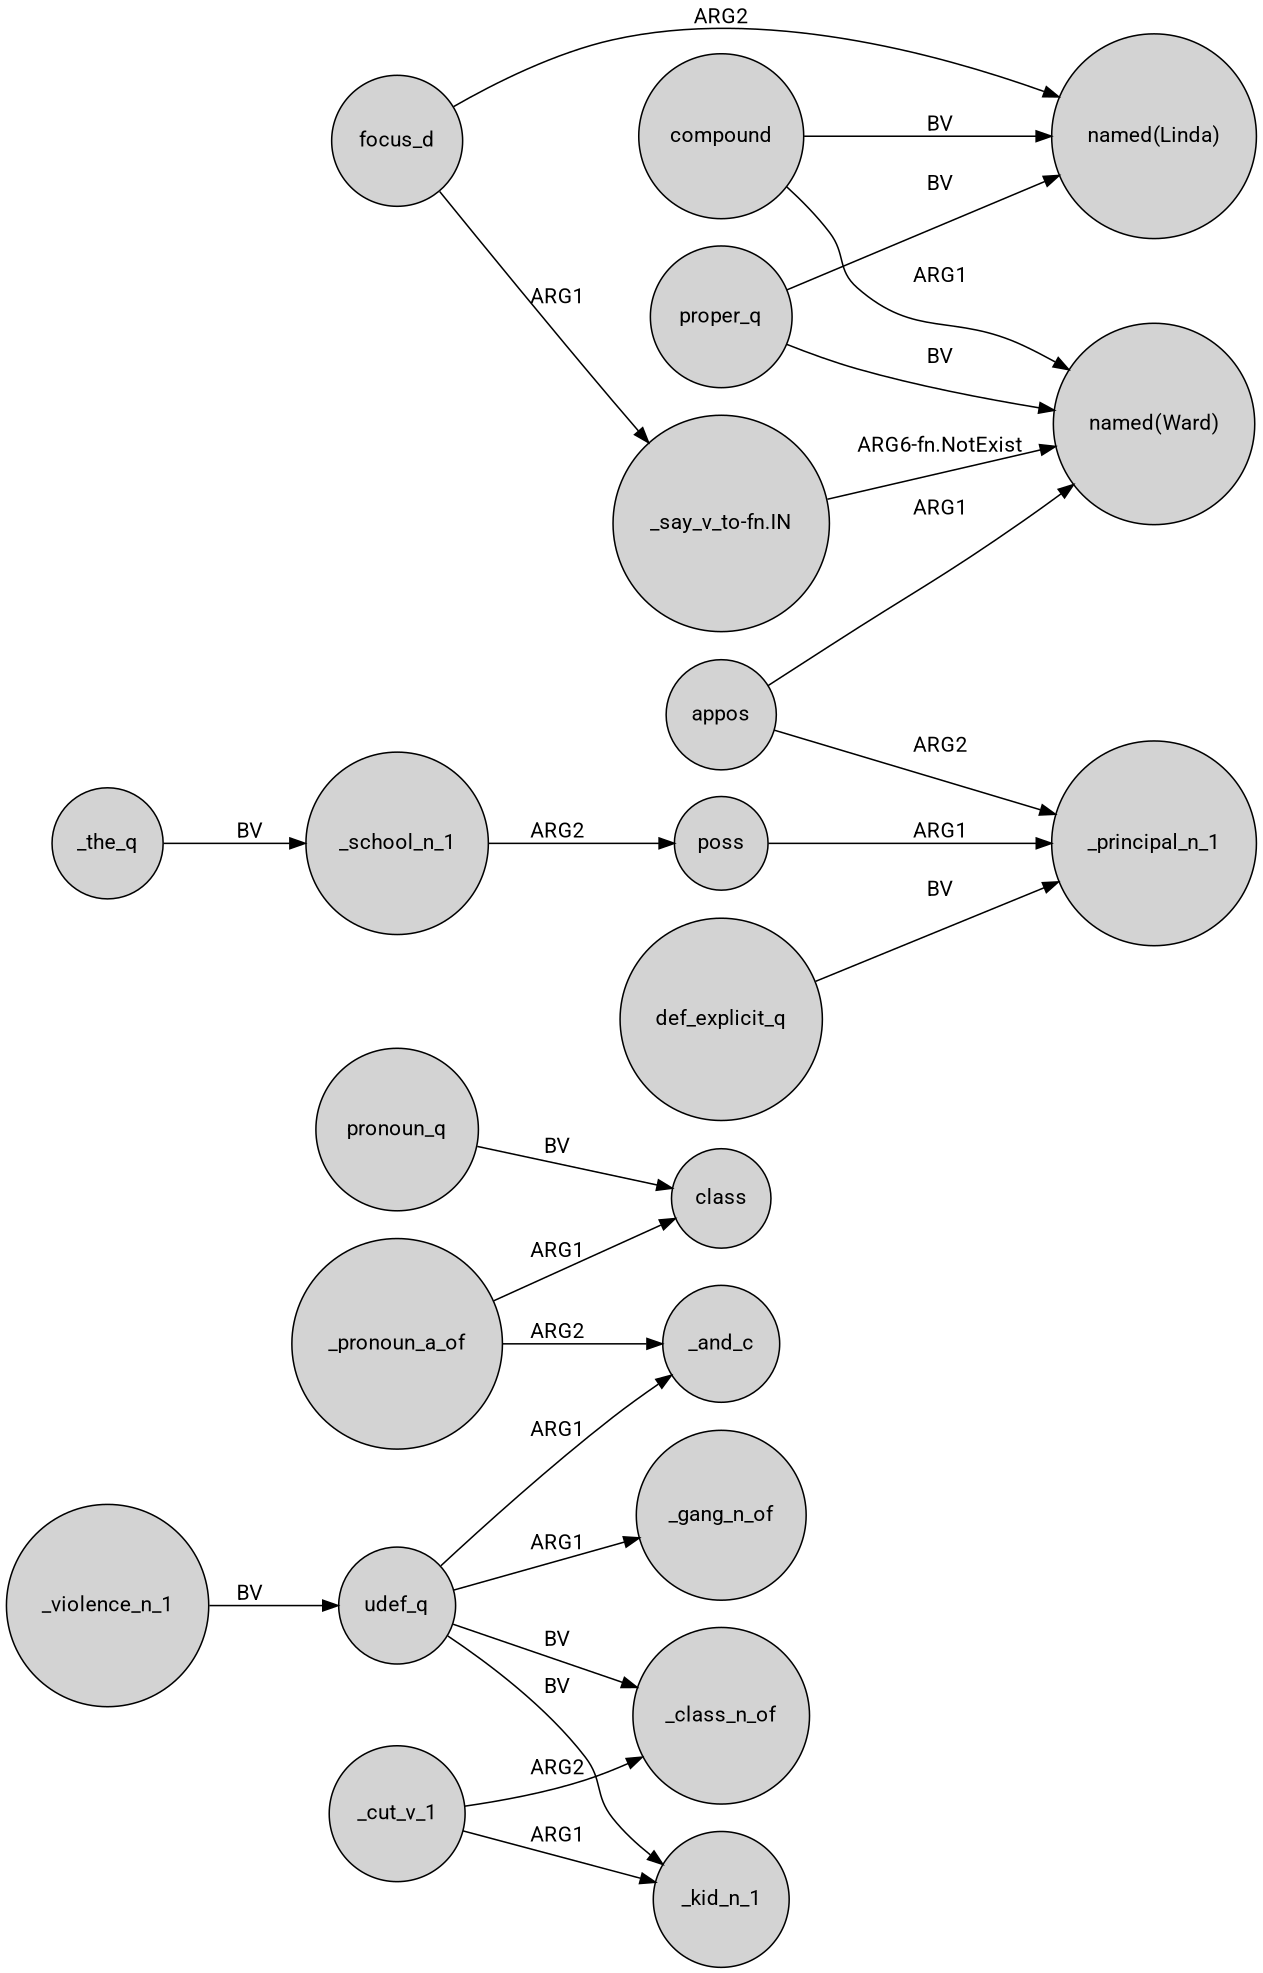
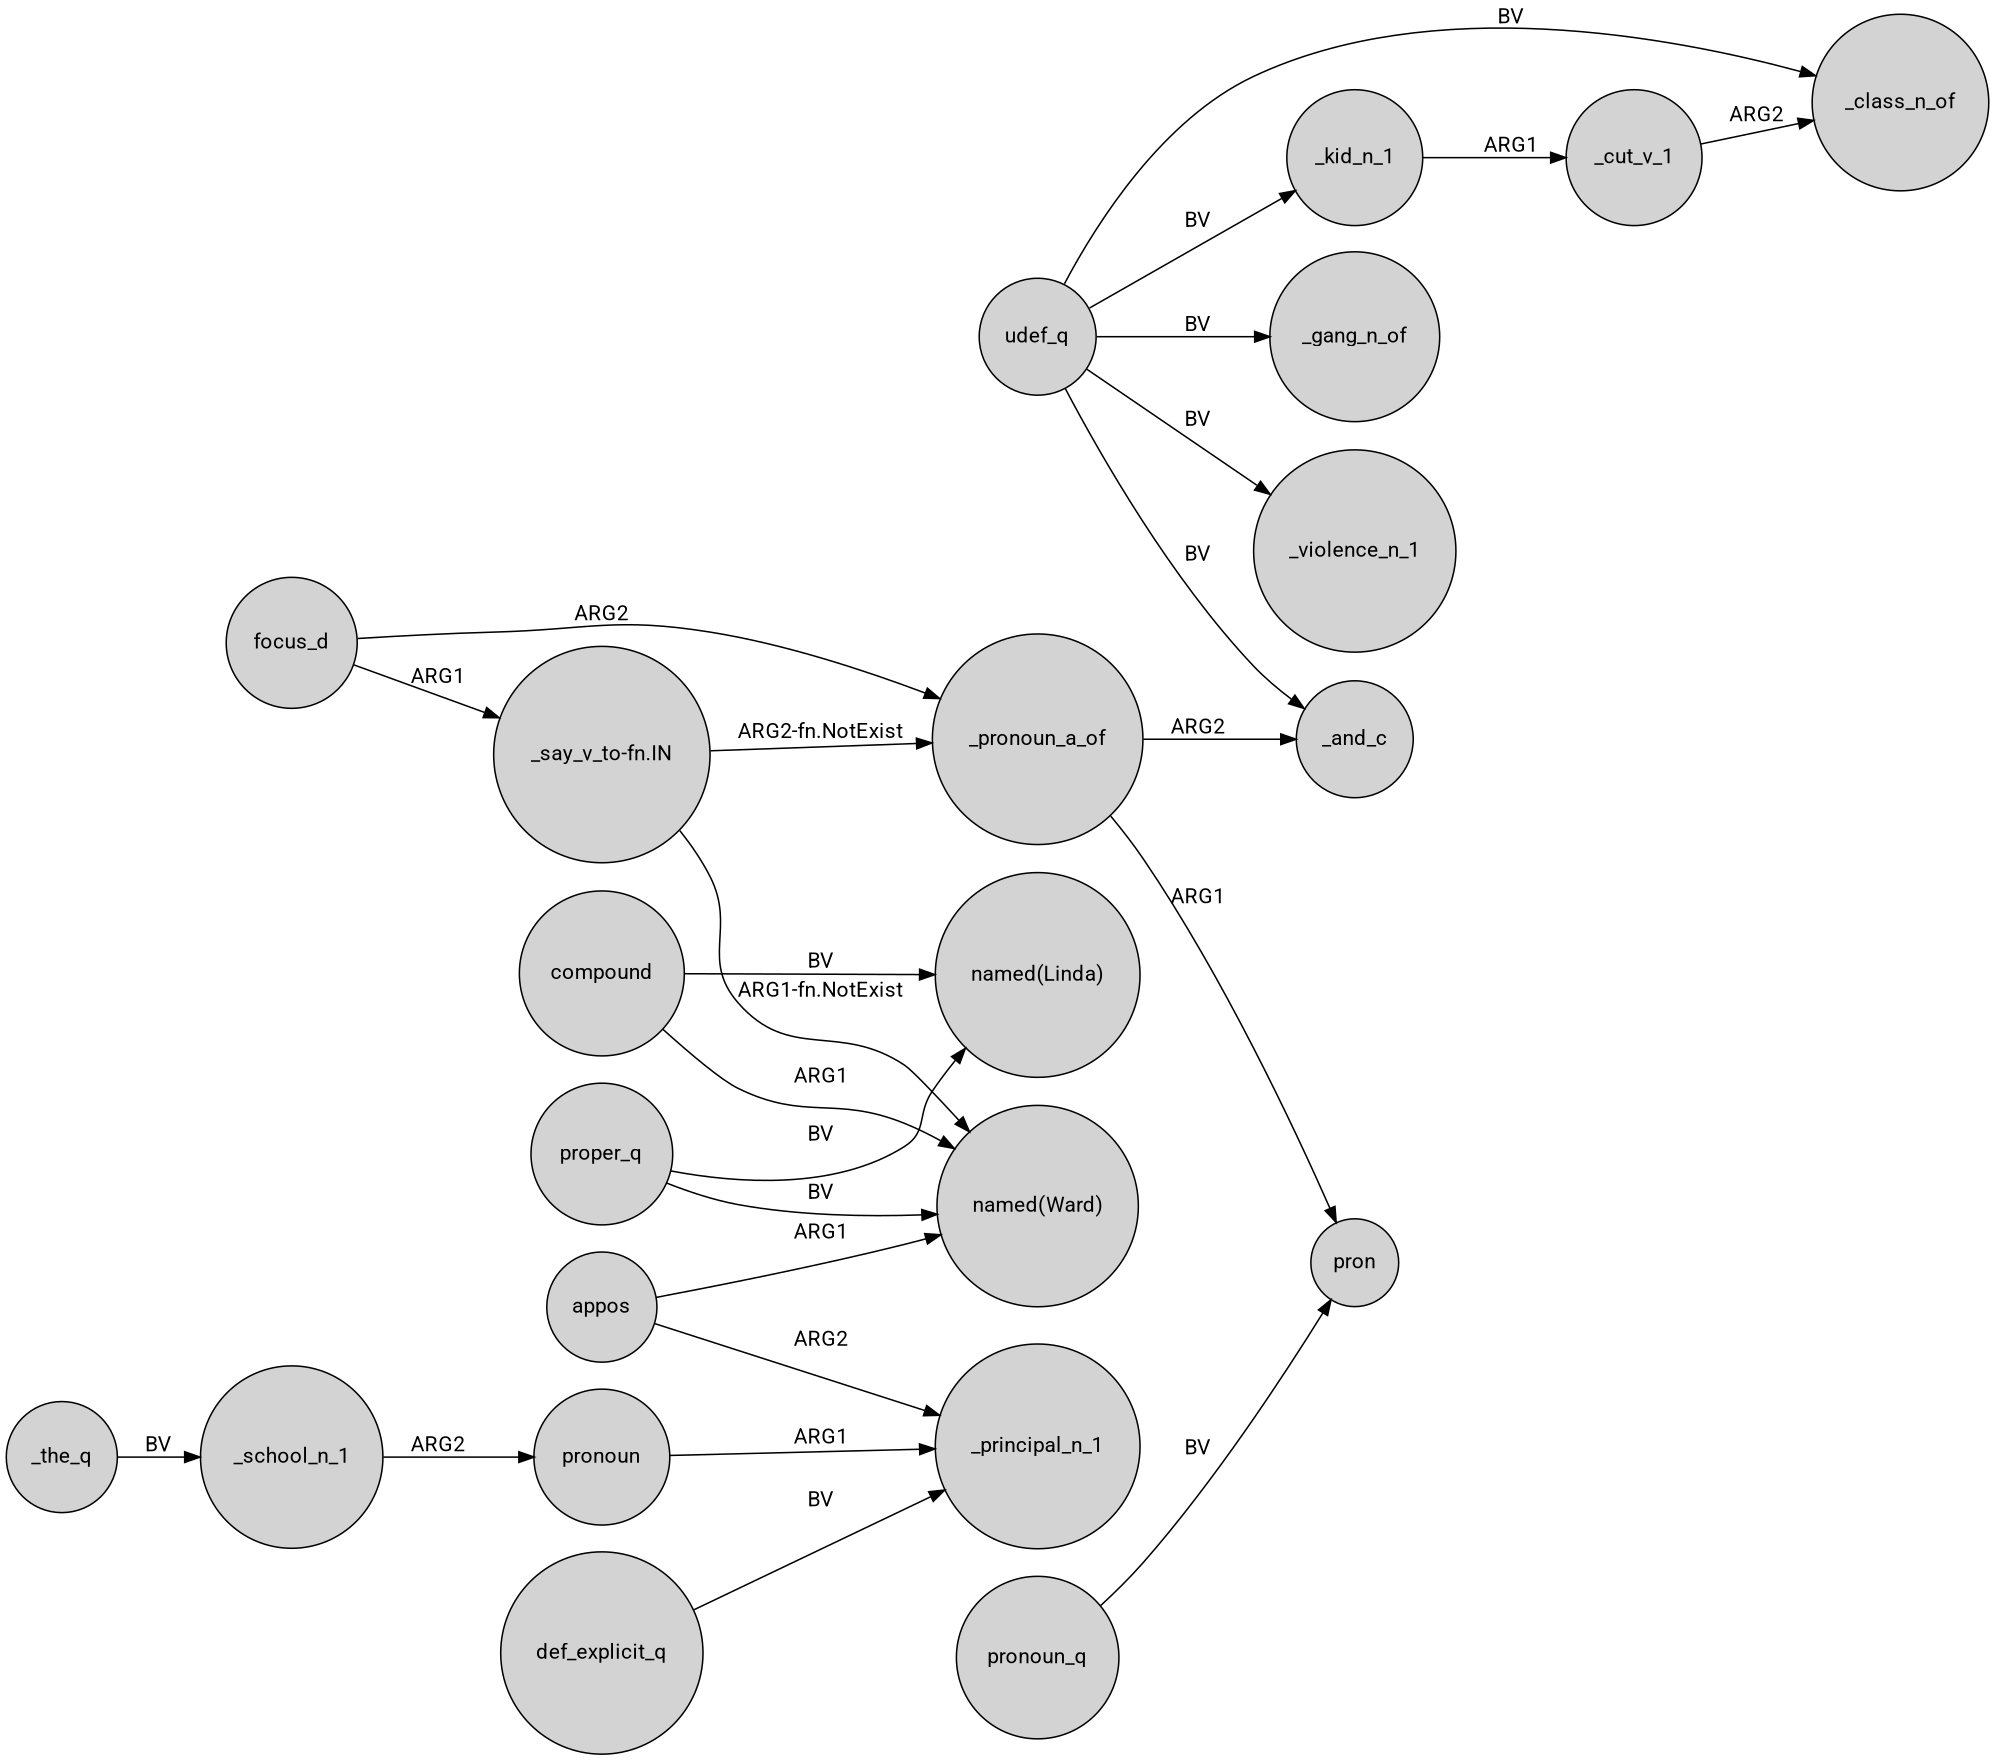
edge "focus_d" -> "named(Linda)": now "focus_d" -> "_pronoun_a_of"
edge "_say_v_to-fn.IN" -> "named(Ward)": label "ARG6-fn.NotExist" -> "ARG1-fn.NotExist"
edge "_say_v_to-fn.IN" -> "_pronoun_a_of": added, label "ARG2-fn.NotExist"
node "poss": label "poss" -> "pronoun"
node "class": label "class" -> "pron"
edge "udef_q" -> "_and_c": label "ARG1" -> "BV"
edge "udef_q" -> "_gang_n_of": label "ARG1" -> "BV"
edge "_violence_n_1" -> "udef_q": reversed
edge "_cut_v_1" -> "_kid_n_1": reversed
